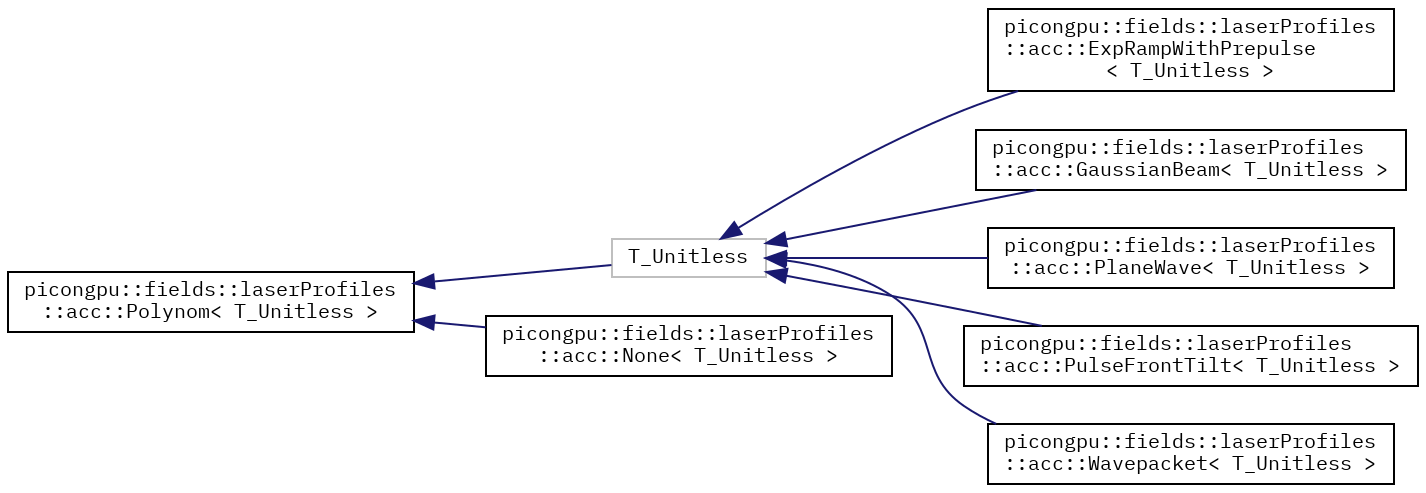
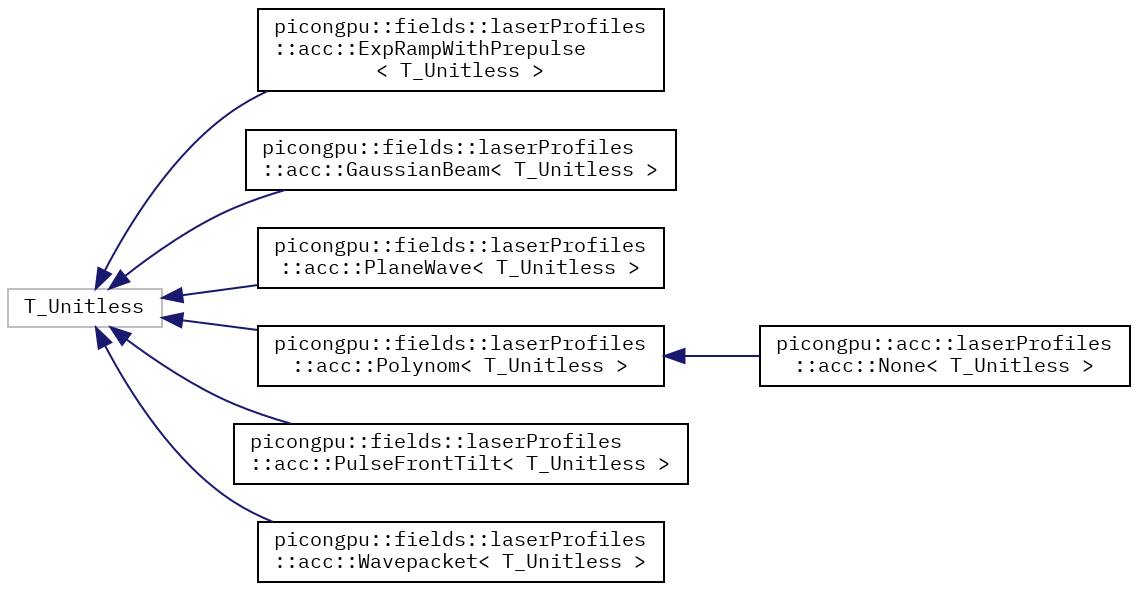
edge "T_Unitless" -> "picongpu::fields::laserProfiles ::acc::Polynom< T_Unitless >": reversed
node "picongpu::fields::laserProfiles ::acc::None< T_Unitless >": label "picongpu::fields::laserProfiles ::acc::None< T_Unitless >" -> "picongpu::acc::laserProfiles ::acc::None< T_Unitless >"
